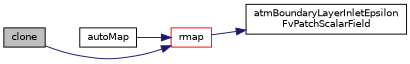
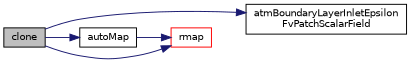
edge "rmap" -> "atmBoundaryLayerInletEpsilon FvPatchScalarField": now "clone" -> "atmBoundaryLayerInletEpsilon FvPatchScalarField"
edge "clone" -> "autoMap": added
